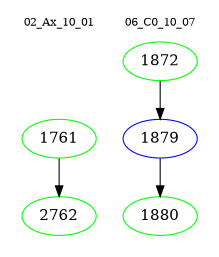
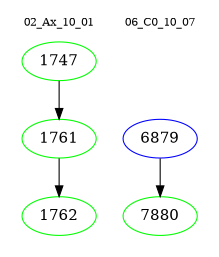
node "1747": added
node "1872": removed
node "1879": label "1879" -> "6879"
node "2762": label "2762" -> "1762"
node "1880": label "1880" -> "7880"
